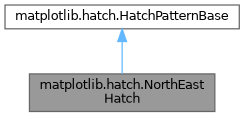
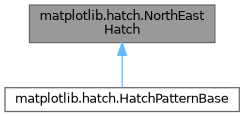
edge "matplotlib.hatch.NorthEast Hatch" -> "matplotlib.hatch.HatchPatternBase": reversed
